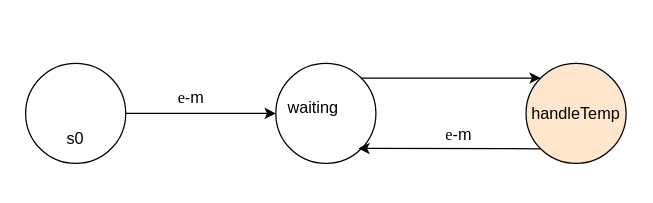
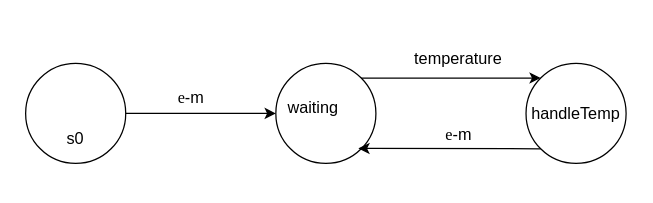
node "temperature": added
node "handleTemp": fillcolor #ffe6cc -> #ffffff
